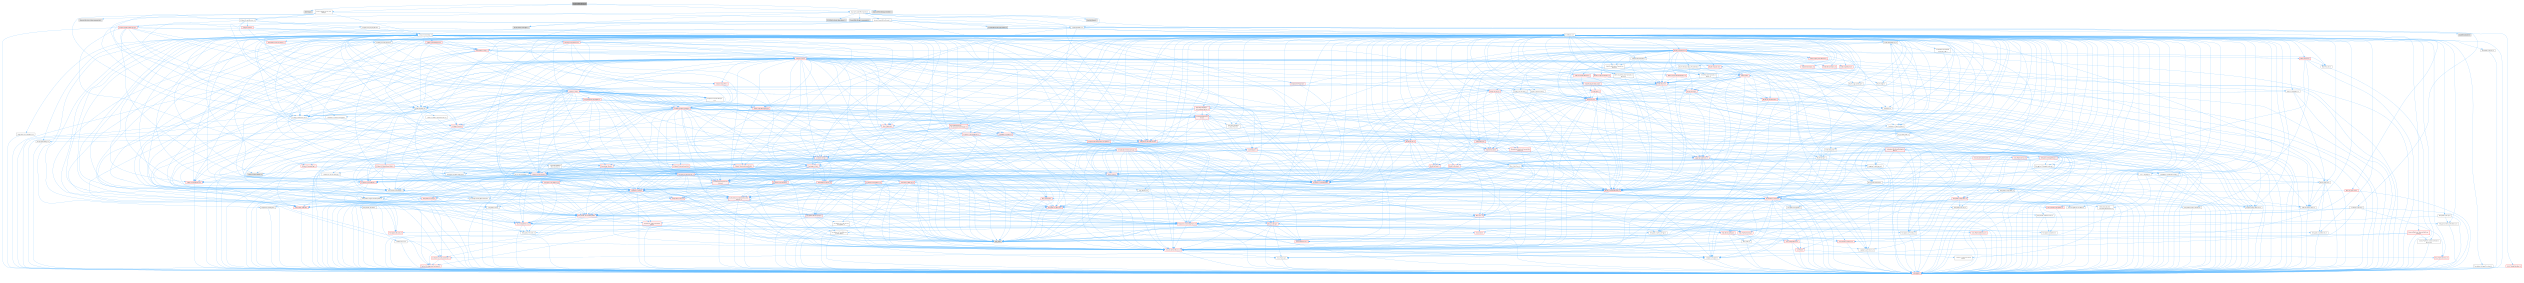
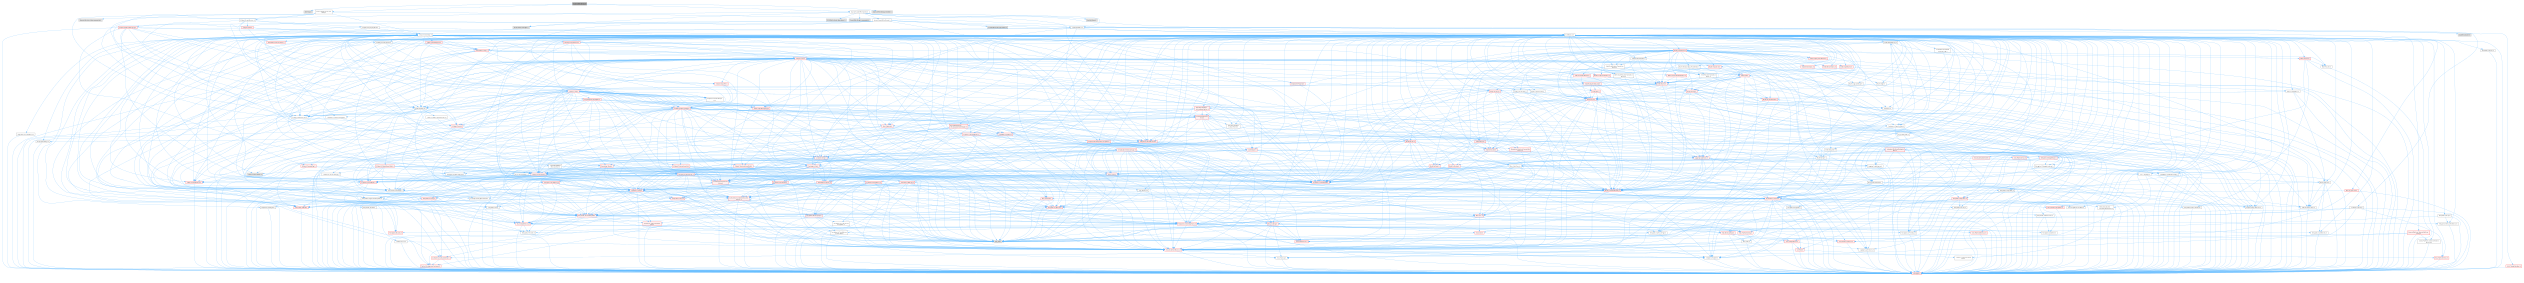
node "Templates/IntegralConstant.h": removed
